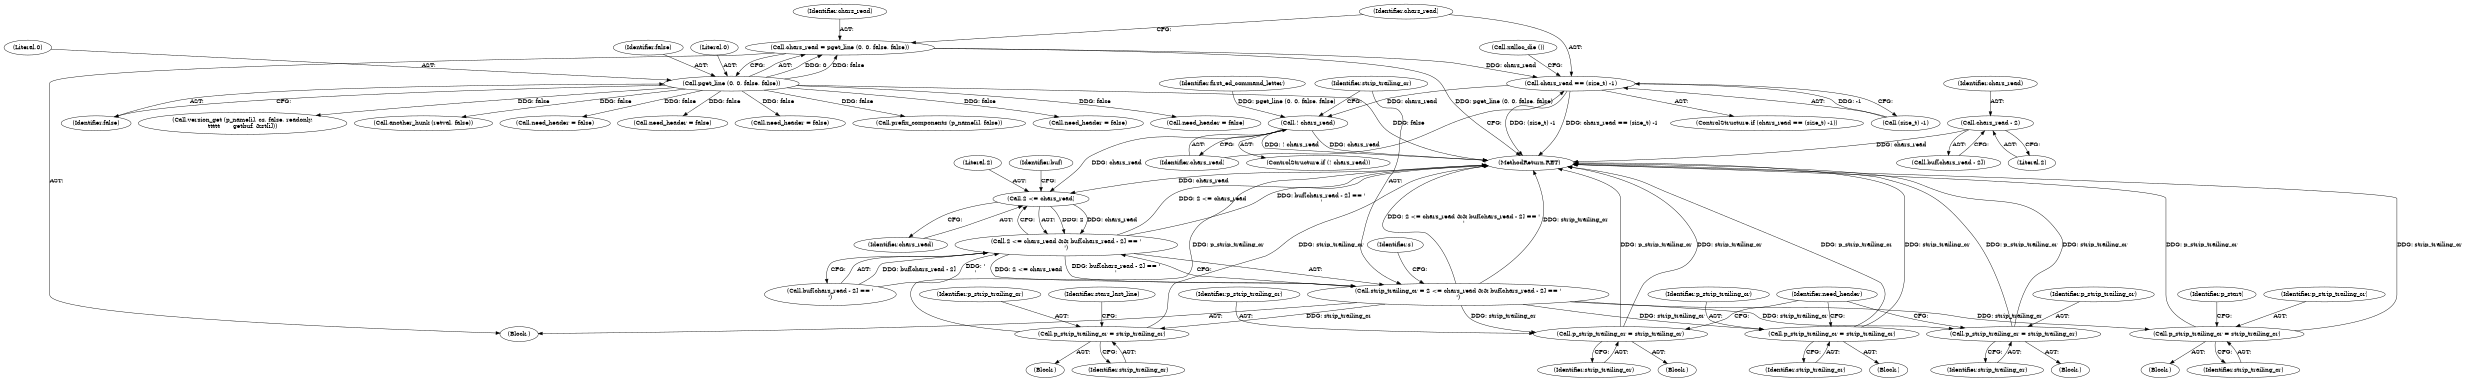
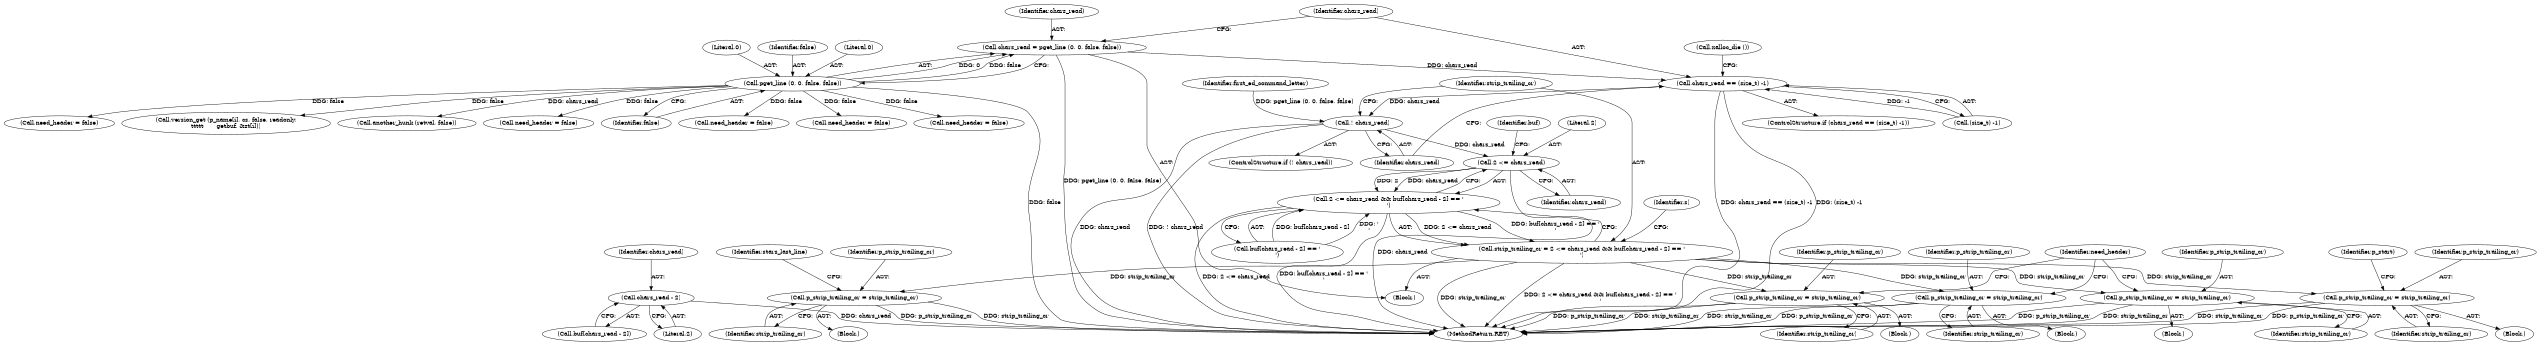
edge "(Call,pget_line (0, 0, false, false))" -> "(Call,another_hunk (retval, false))": label "DDG: false" -> "DDG: chars_read"
node "(Call,prefix_components (p_name[i], false))": removed
edge "(MethodReturn,RET)" -> "(Call,2 <= chars_read)": reversed
